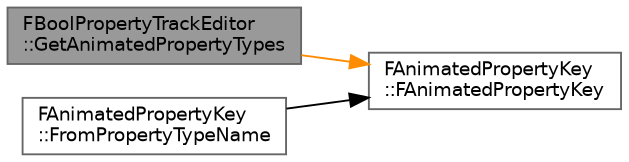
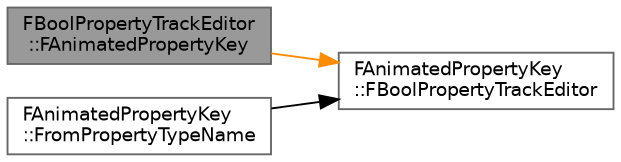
node "FBoolPropertyTrackEditor ::GetAnimatedPropertyTypes": label "FBoolPropertyTrackEditor ::GetAnimatedPropertyTypes" -> "FBoolPropertyTrackEditor ::FAnimatedPropertyKey"
node "FAnimatedPropertyKey ::FAnimatedPropertyKey": label "FAnimatedPropertyKey ::FAnimatedPropertyKey" -> "FAnimatedPropertyKey ::FBoolPropertyTrackEditor"
